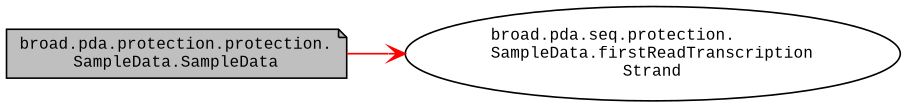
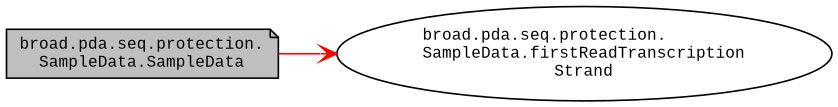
node "broad.pda.protection.protection. SampleData.SampleData": label "broad.pda.protection.protection. SampleData.SampleData" -> "broad.pda.seq.protection. SampleData.SampleData"
